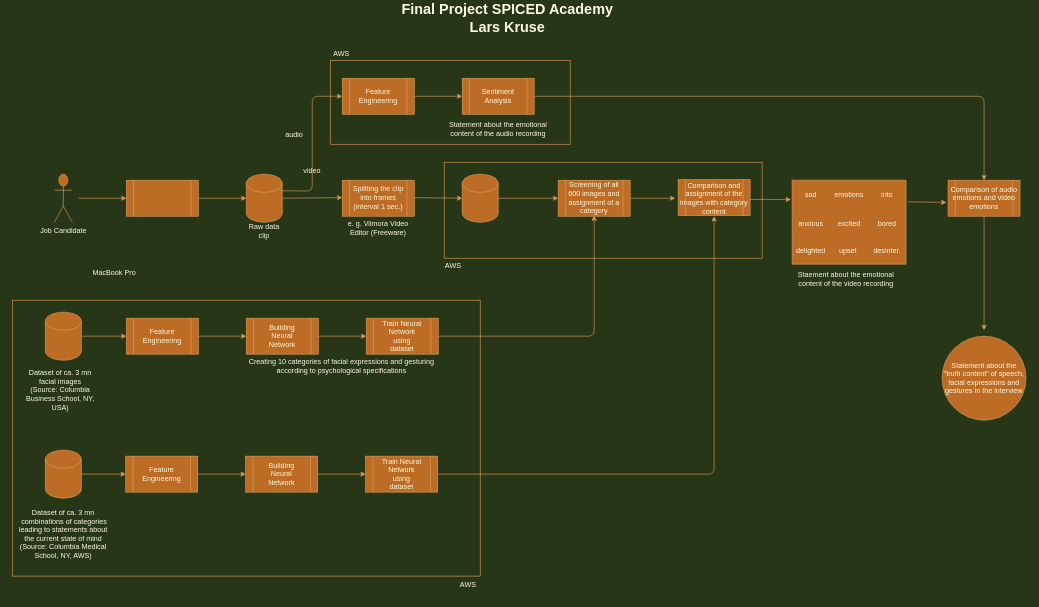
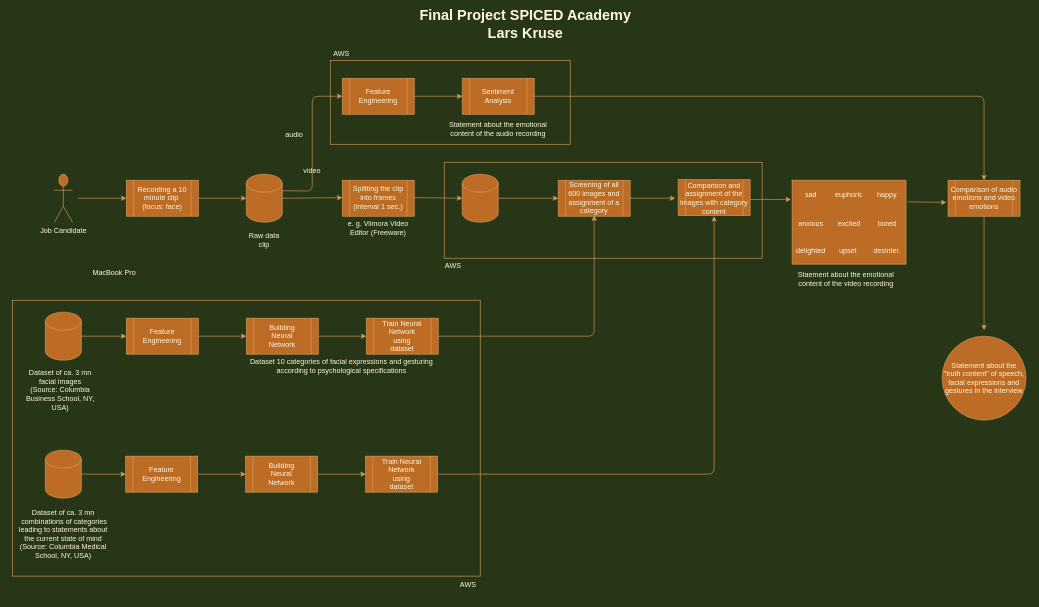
node "Final Project SPICED Academy Lars Kruse": moved (507, 18) -> (525, 24)
node "emotions": label "emotions" -> "euphoric"
node "into": label "into" -> "happy"
node "Recording a 10 minute clip (focus: face)": added
node "Raw data clip": moved (264, 231) -> (264, 240)
node "Creating 10 categories of facial expressions and gesturing according to psychological specifications": label "Creating 10 categories of facial expressions and gesturing according to psychological specifications" -> "Dataset 10 categories of facial expressions and gesturing according to psychological specifications"
node "Dataset of ca. 3 mn combinations of categories leading to statements about the current state of mind (Source: Columbia Medical School, NY, AWS)": label "Dataset of ca. 3 mn combinations of categories leading to statements about the current state of mind (Source: Columbia Medical School, NY, AWS)" -> "Dataset of ca. 3 mn combinations of categories leading to statements about the current state of mind (Source: Columbia Medical School, NY, USA)"
